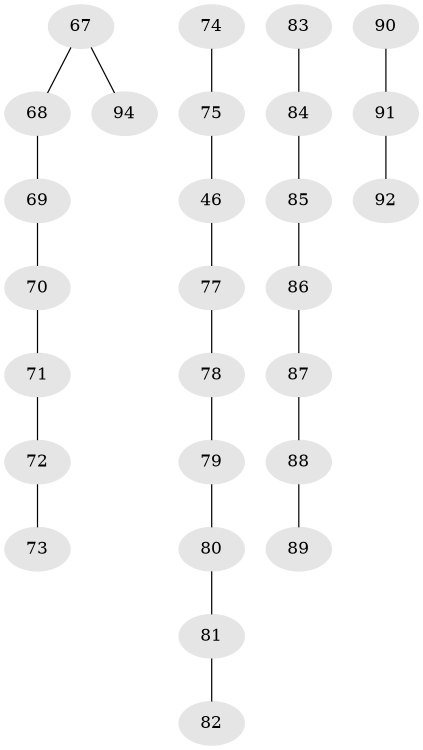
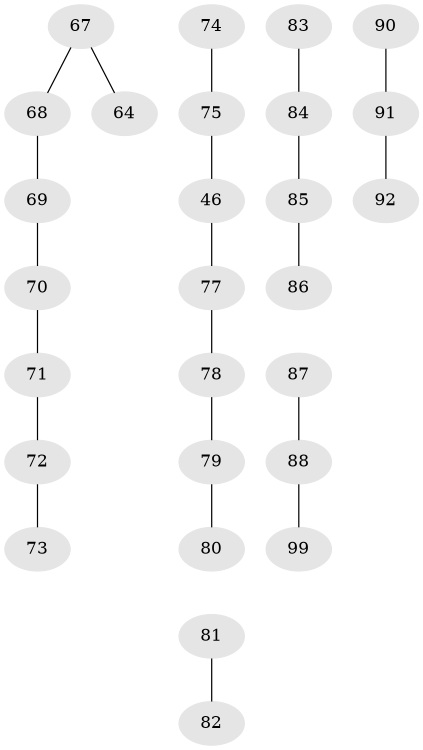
node "94": label "94" -> "64"
edge "86" -- "87": removed
node "89": label "89" -> "99"
edge "80" -- "81": removed
